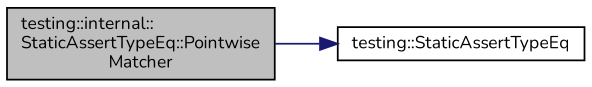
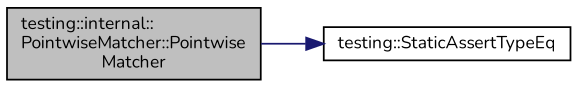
node "testing::internal:: StaticAssertTypeEq::Pointwise Matcher": label "testing::internal:: StaticAssertTypeEq::Pointwise Matcher" -> "testing::internal:: PointwiseMatcher::Pointwise Matcher"
